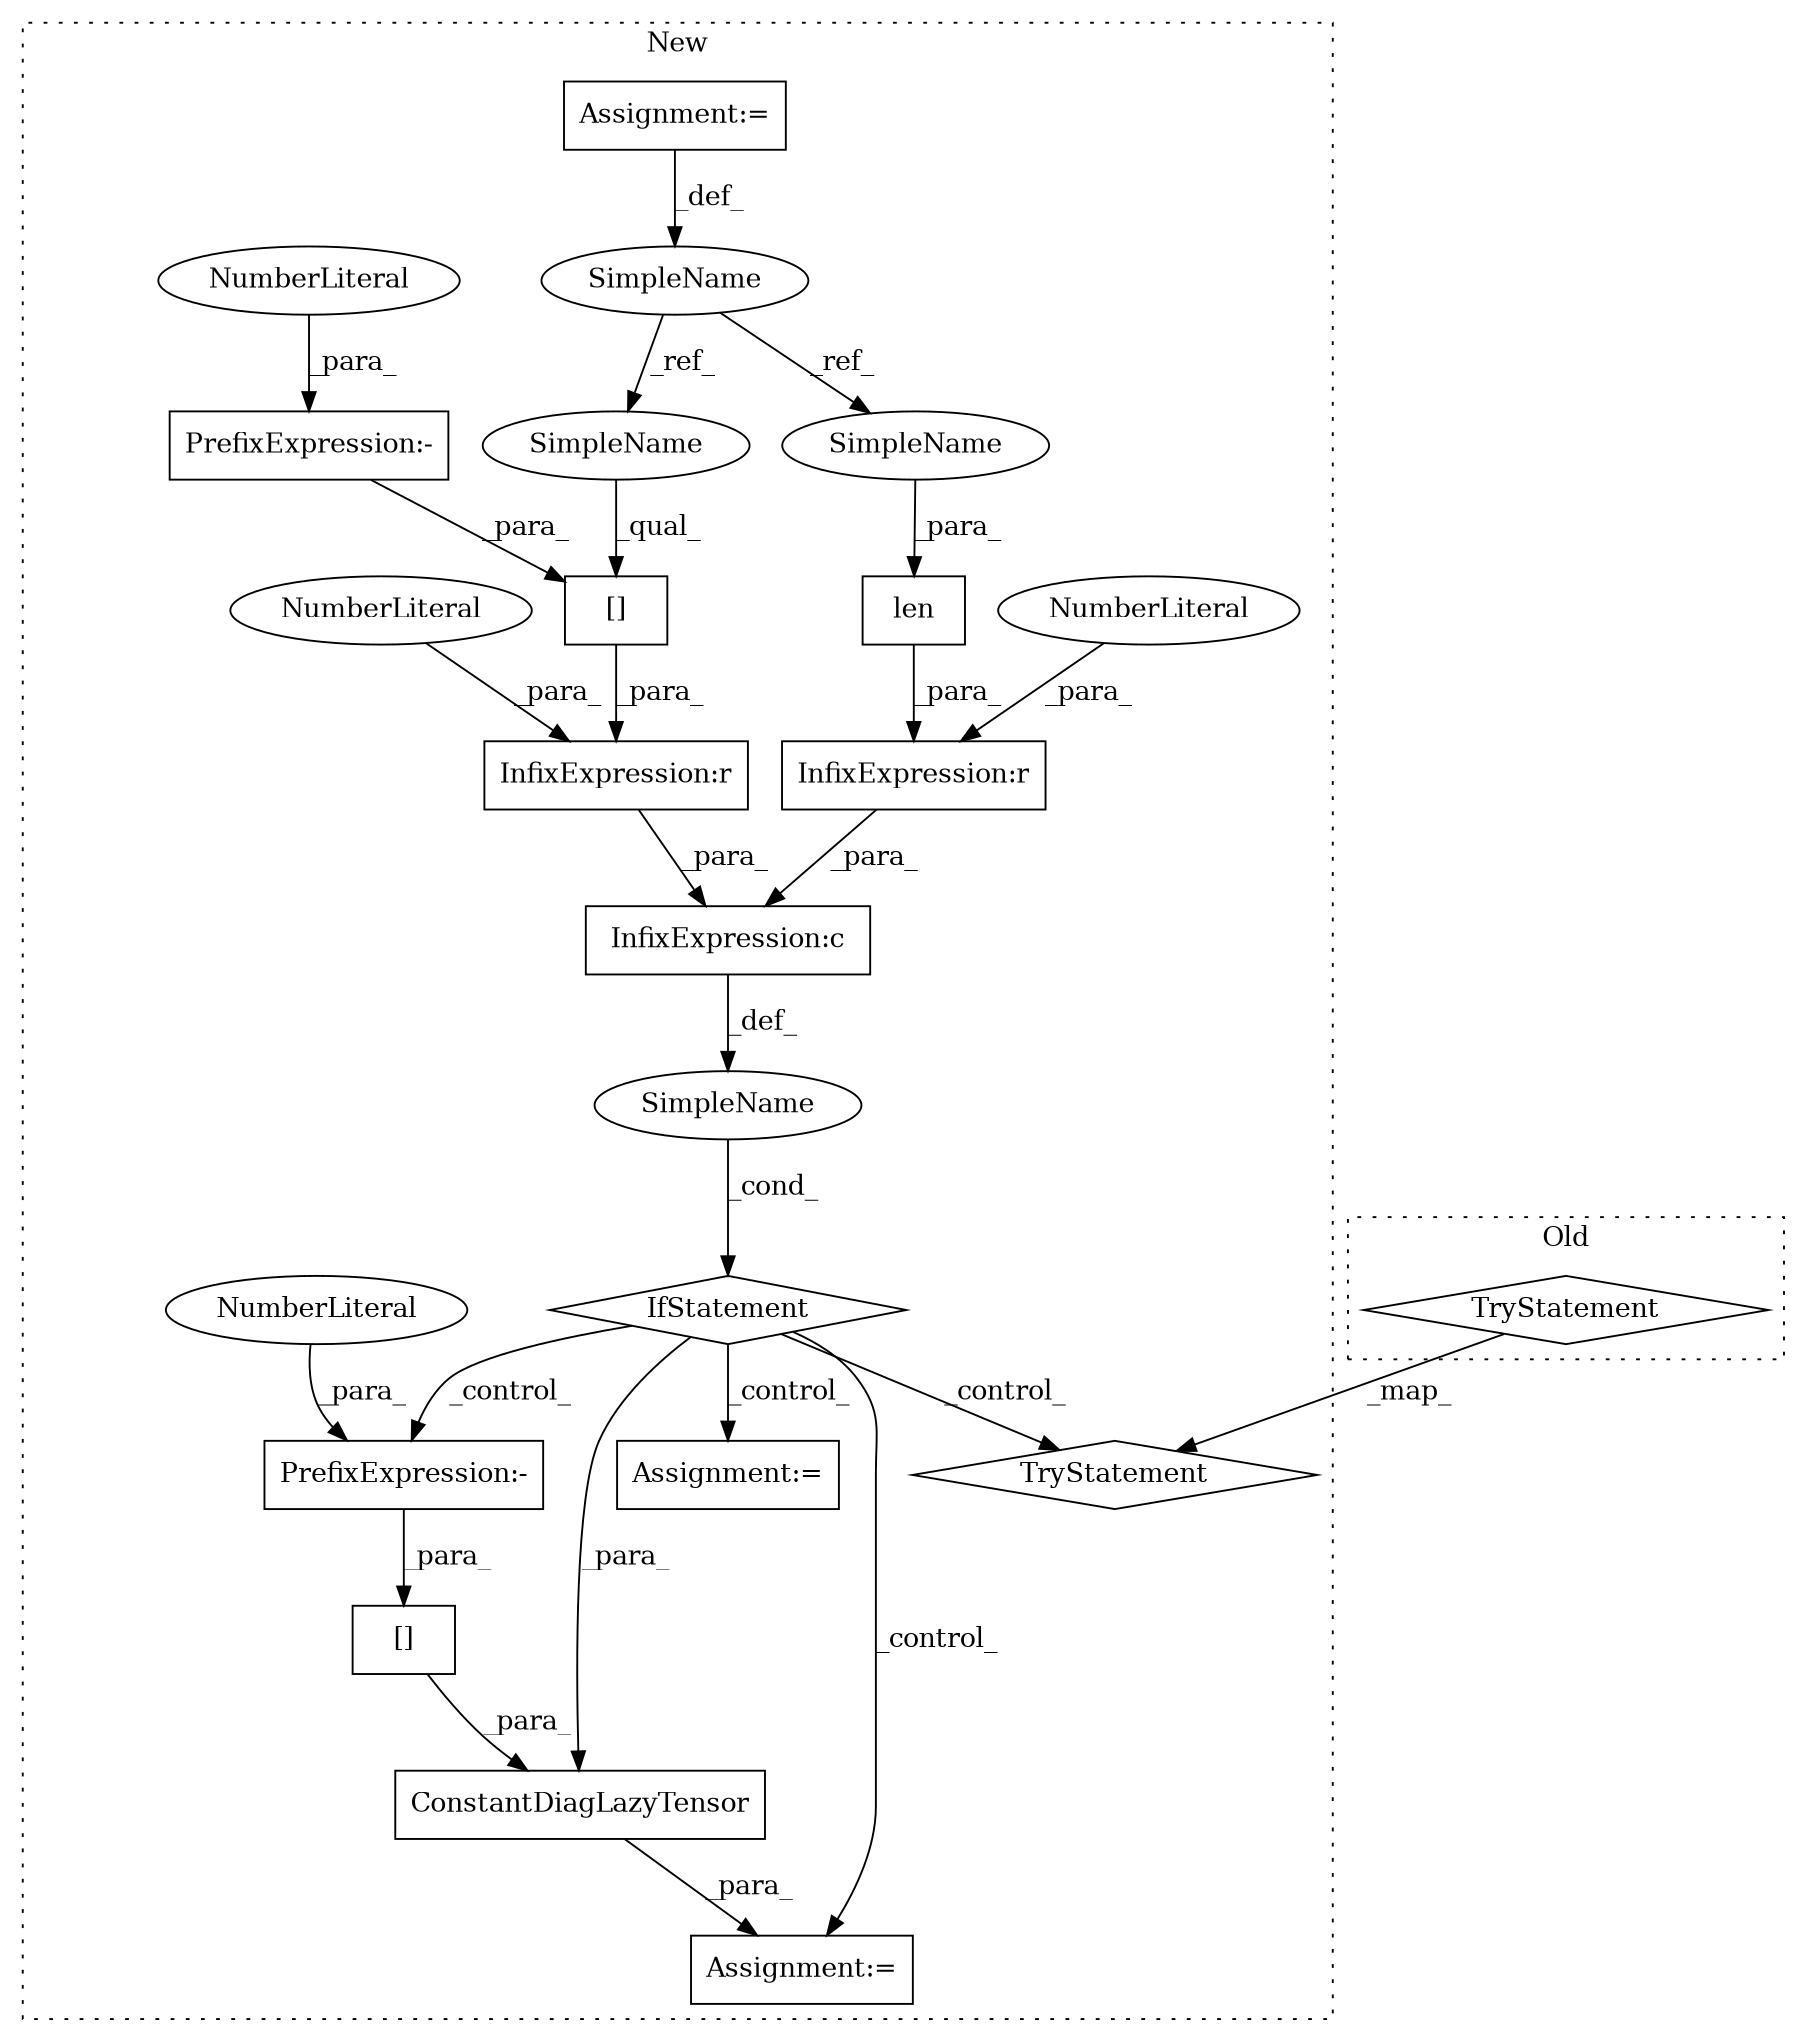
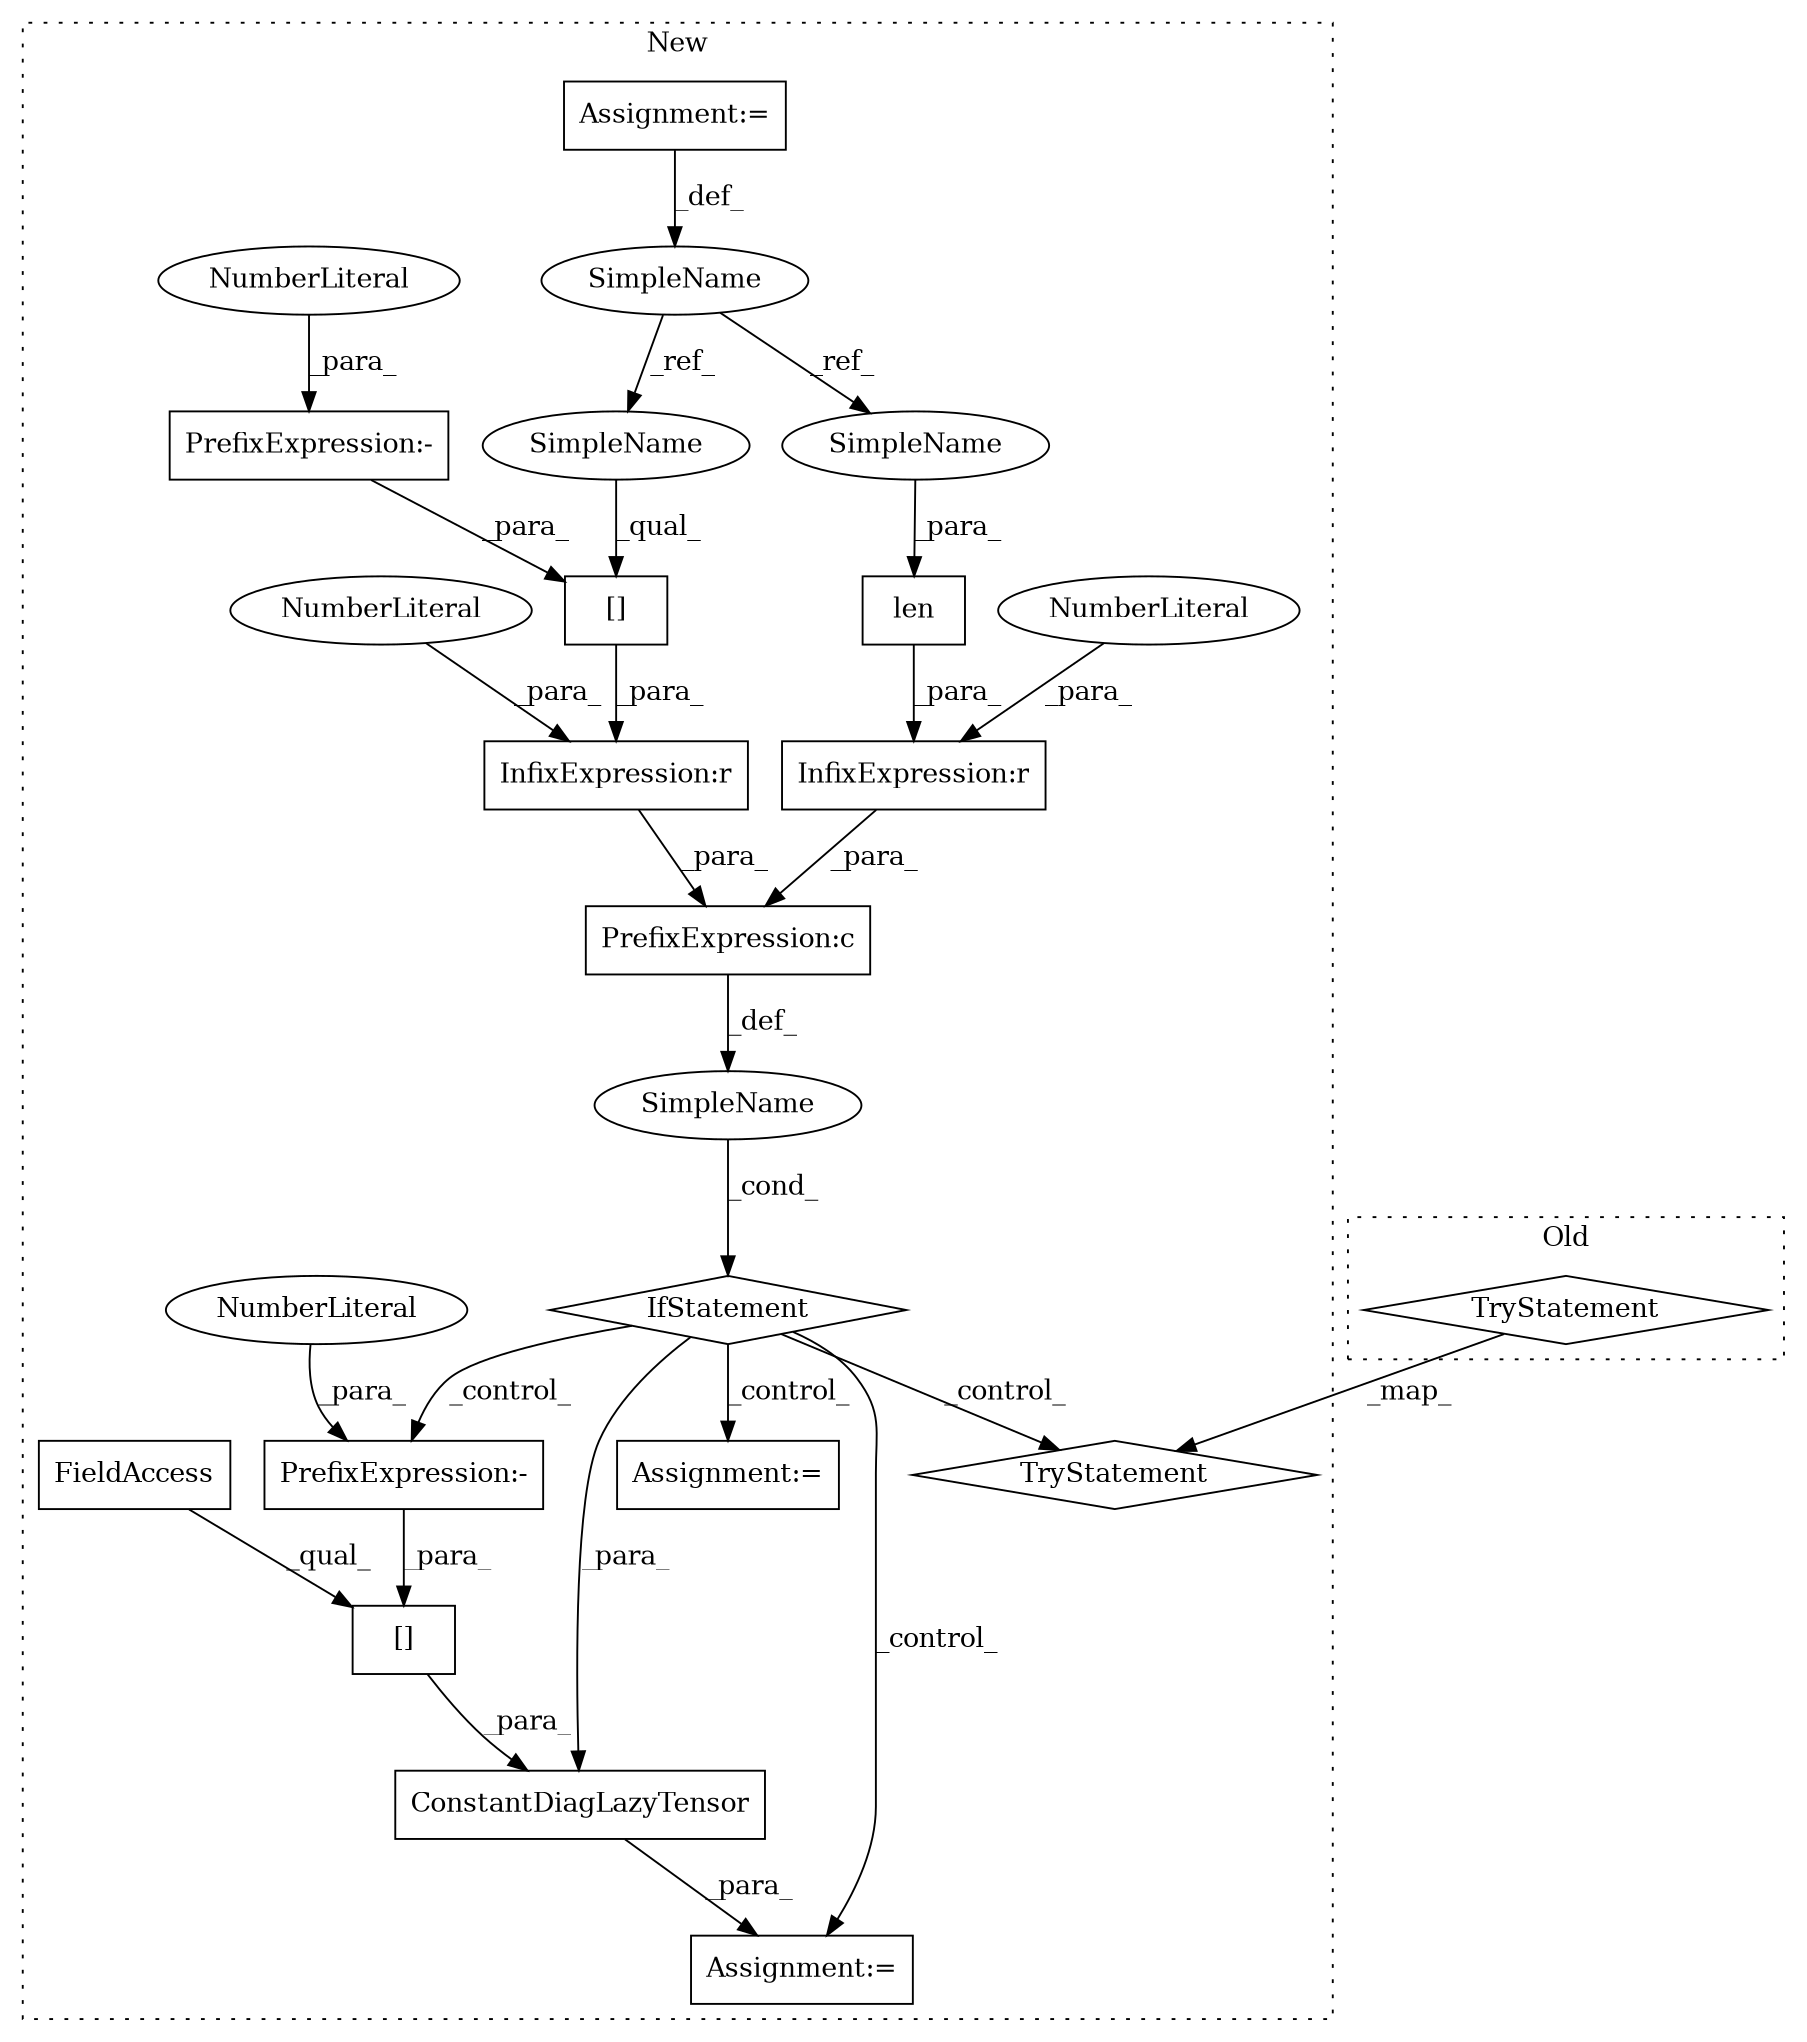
node "InfixExpression:c": label "InfixExpression:c" -> "PrefixExpression:c"
node "FieldAccess": added
